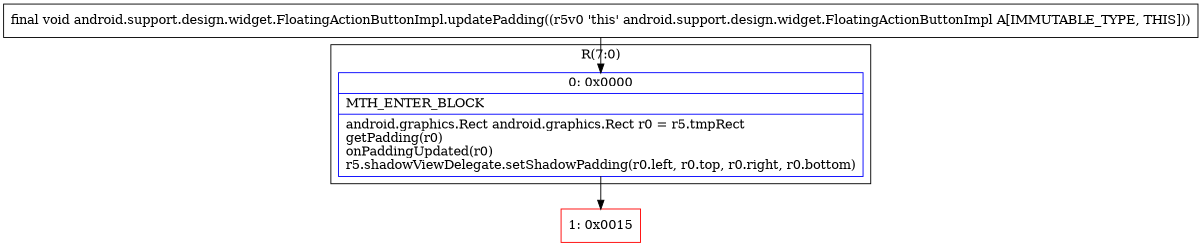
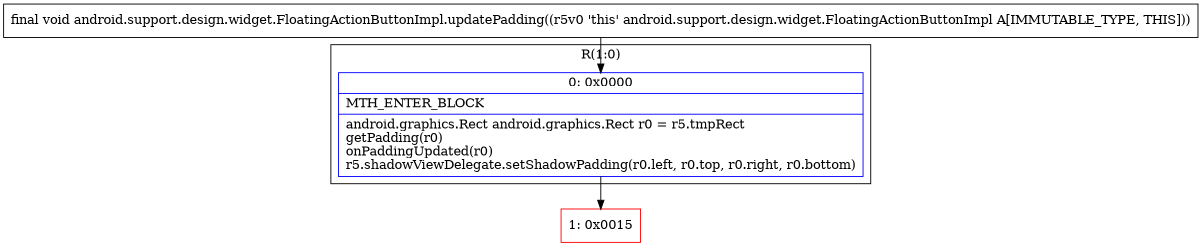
cluster "R(7:0)": label "R(7:0)" -> "R(1:0)"
